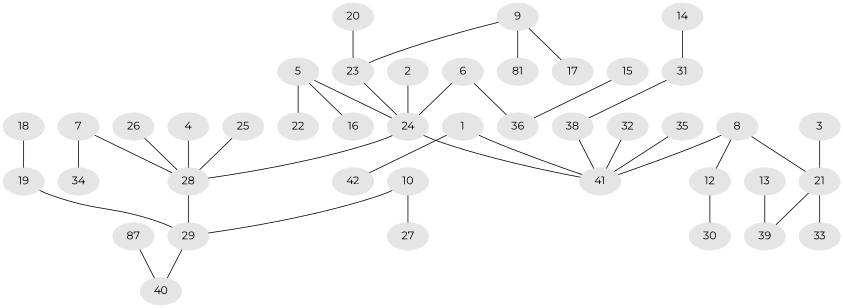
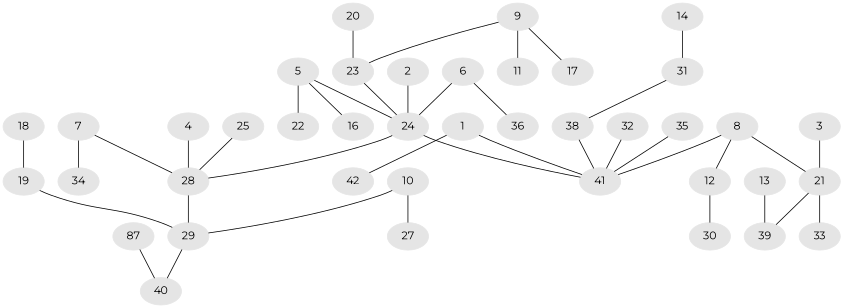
node "81": label "81" -> "11"
node "15": removed
node "26": removed
